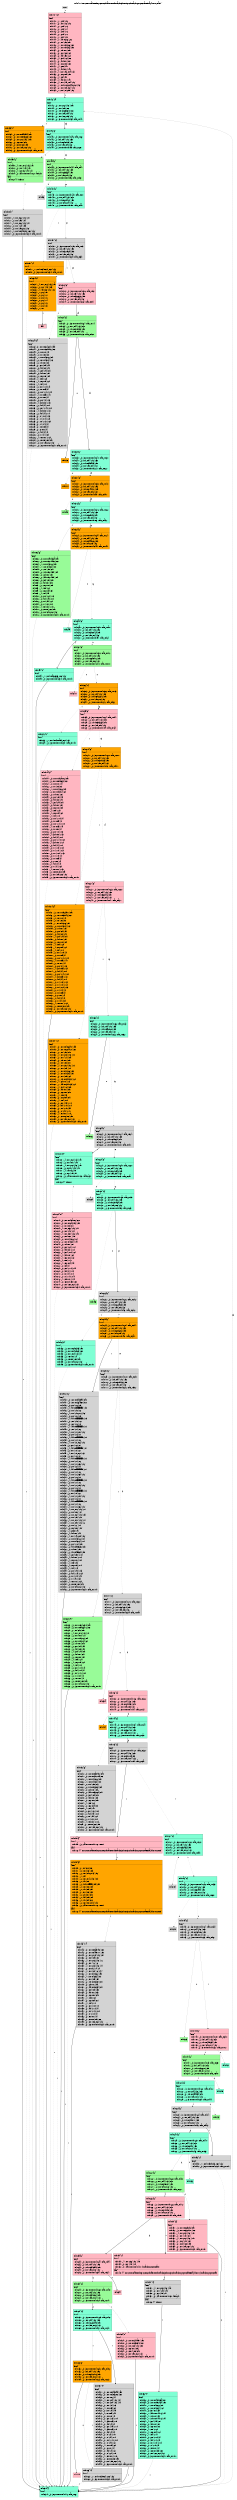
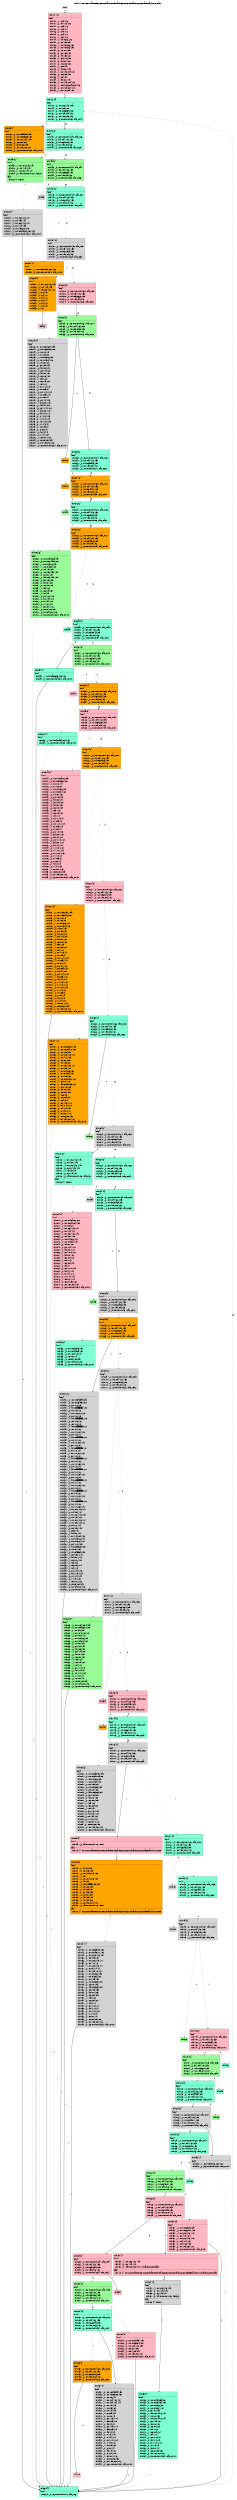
node "Exit": label "Exit" -> "Desktop"
node "0x401c85 [12]": removed
